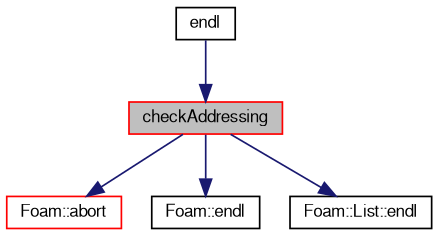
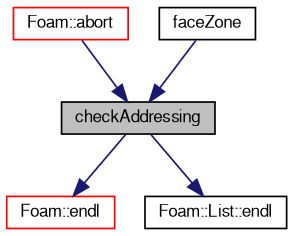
node "endl": label "endl" -> "faceZone"
node "checkAddressing": color red -> black
edge "checkAddressing" -> "Foam::abort": reversed
node "Foam::endl": color black -> red
